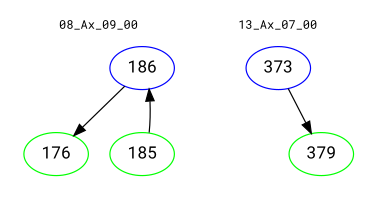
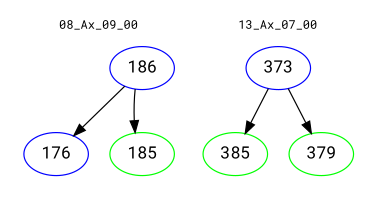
edge "185" -> "186": reversed
node "176": color green -> blue
node "385": added
